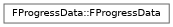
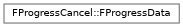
node "FProgressData::FProgressData": label "FProgressData::FProgressData" -> "FProgressCancel::FProgressData"
